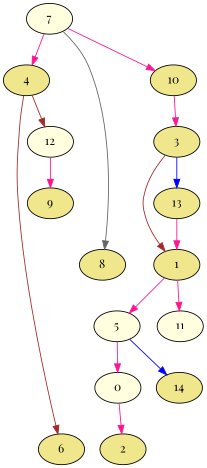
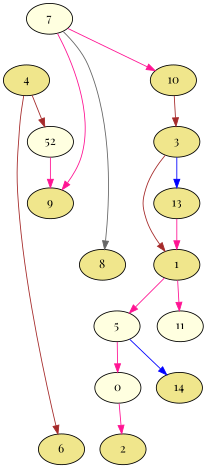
edge "7" -> "4": now "7" -> "9"
edge "10" -> "3": color deeppink -> brown
node "12": label "12" -> "52"
